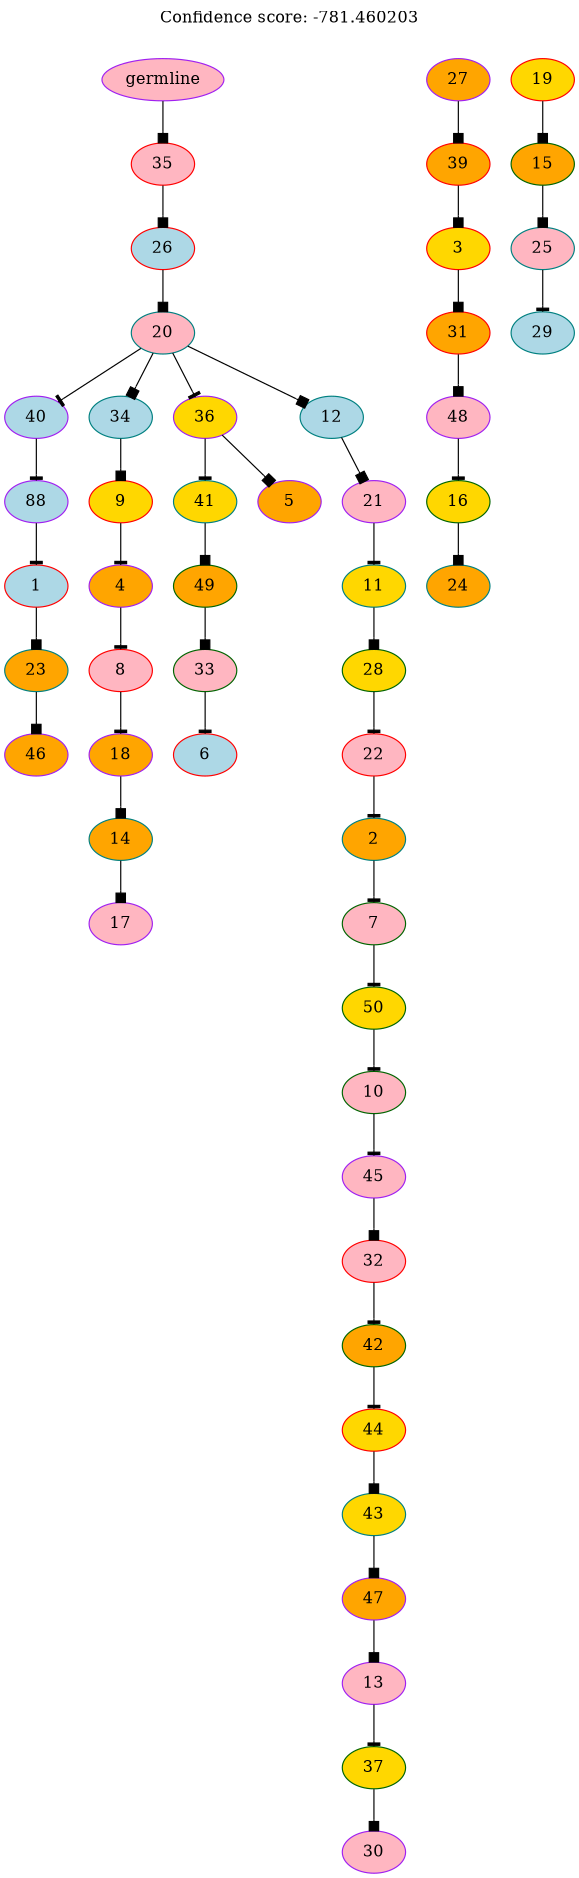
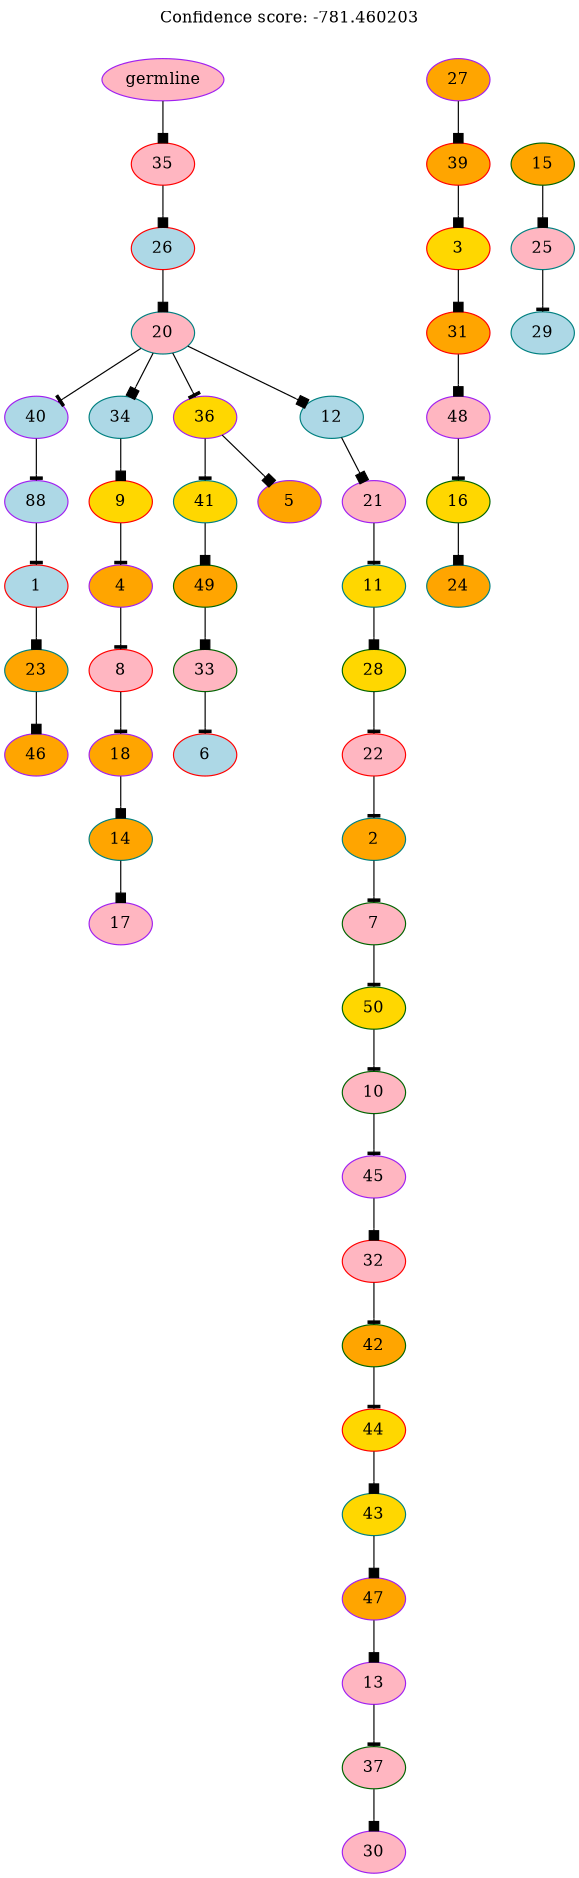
node "19": removed
node "37": fillcolor gold -> lightpink
